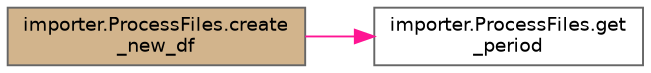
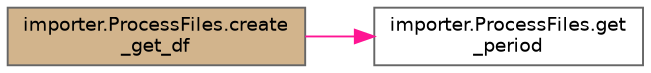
node "importer.ProcessFiles.create _new_df": label "importer.ProcessFiles.create _new_df" -> "importer.ProcessFiles.create _get_df"
